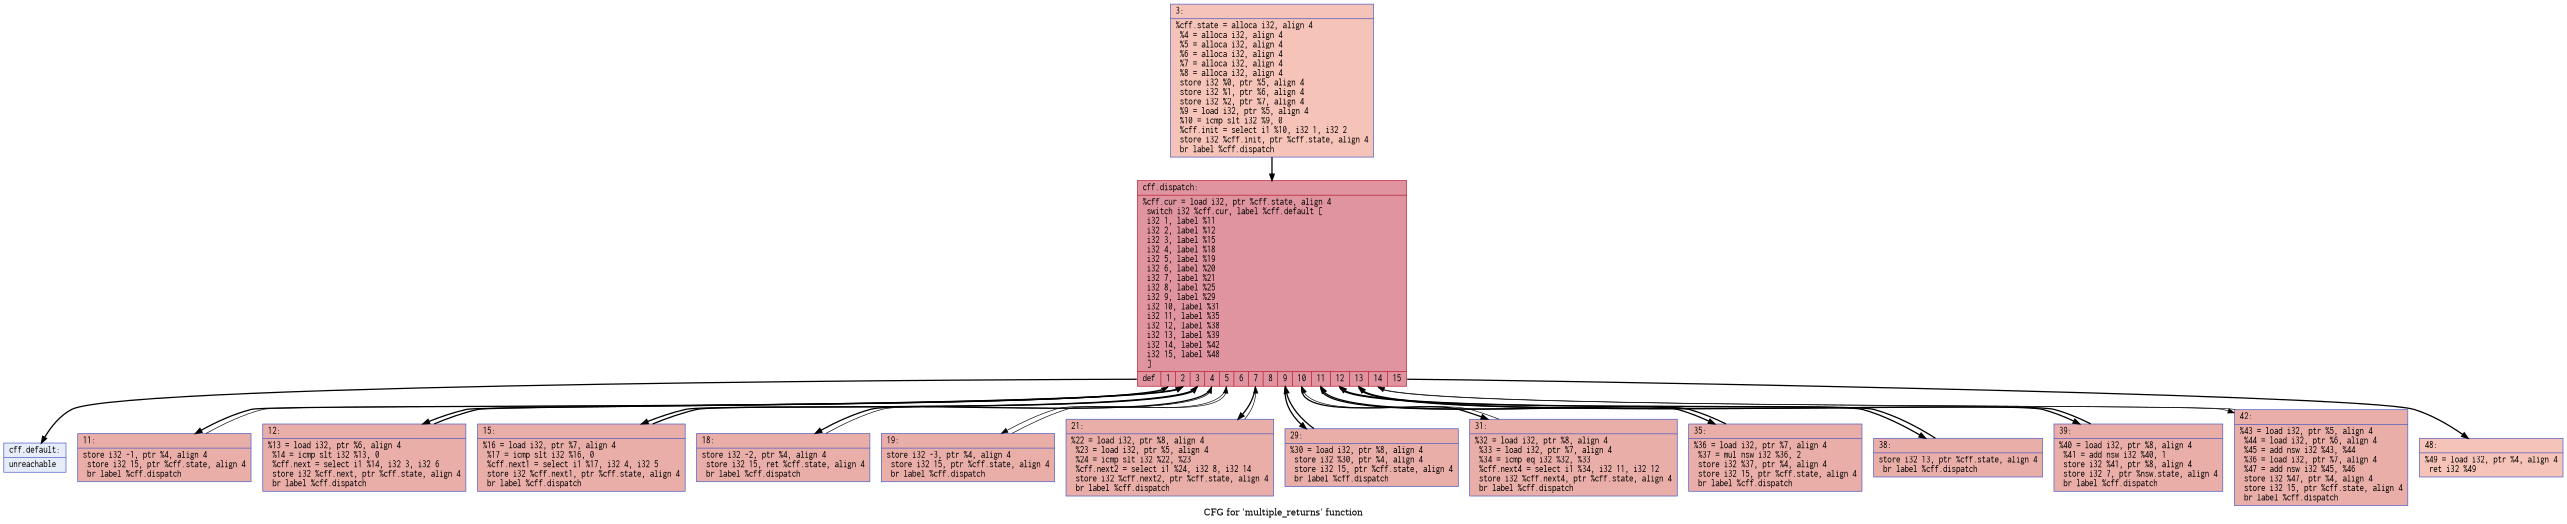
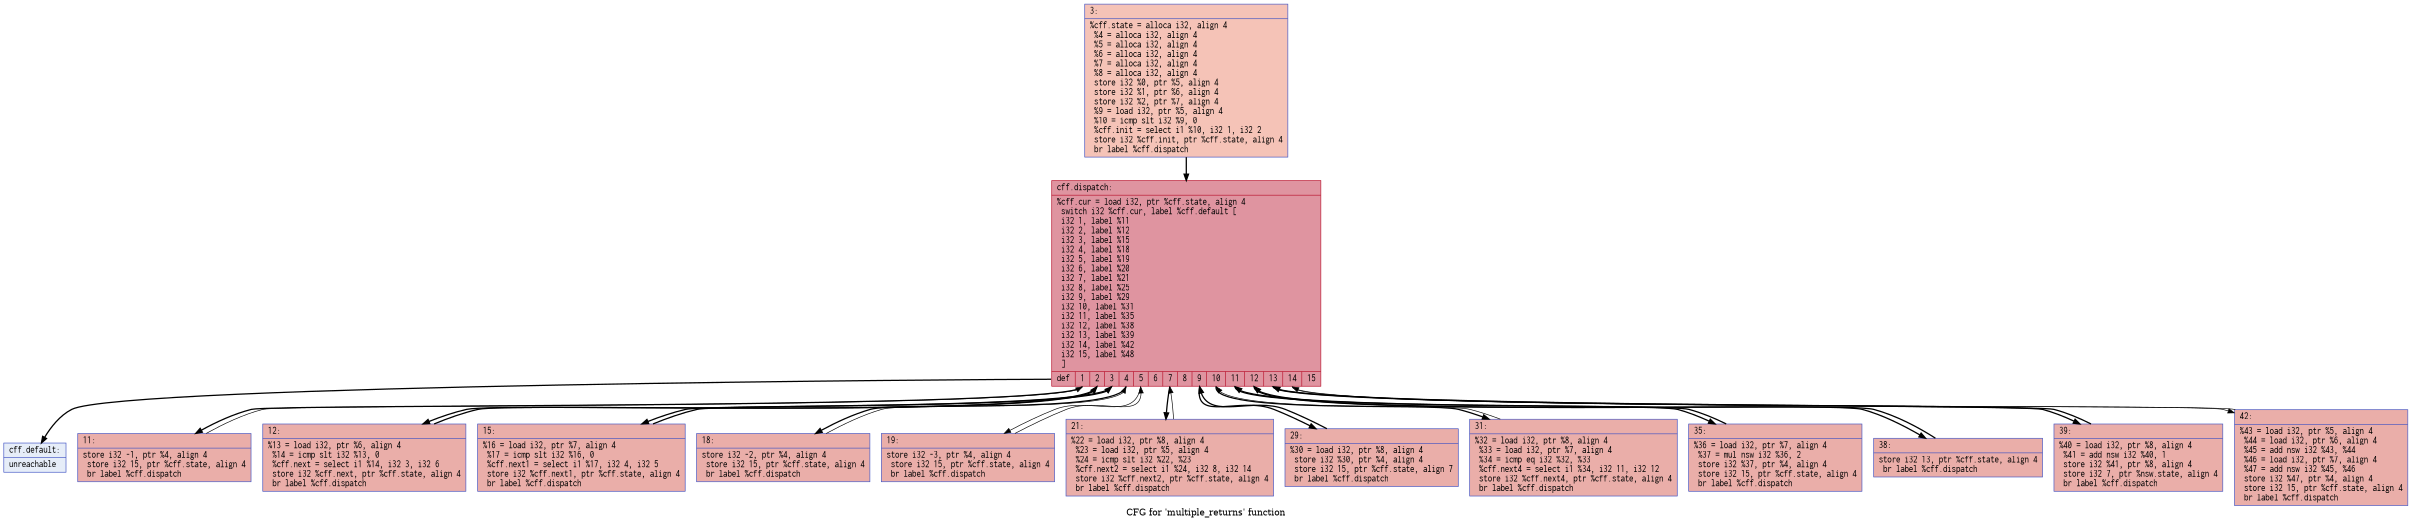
node "48:": removed
node "42:": text "%36 = load i32, ptr %7, align 4" -> "%46 = load i32, ptr %7, align 4"
node "18:": text "store i32 15, ret %cff.state, align 4" -> "store i32 15, ptr %cff.state, align 4"
node "29:": text "store i32 15, ptr %cff.state, align 4" -> "store i32 15, ptr %cff.state, align 7"
